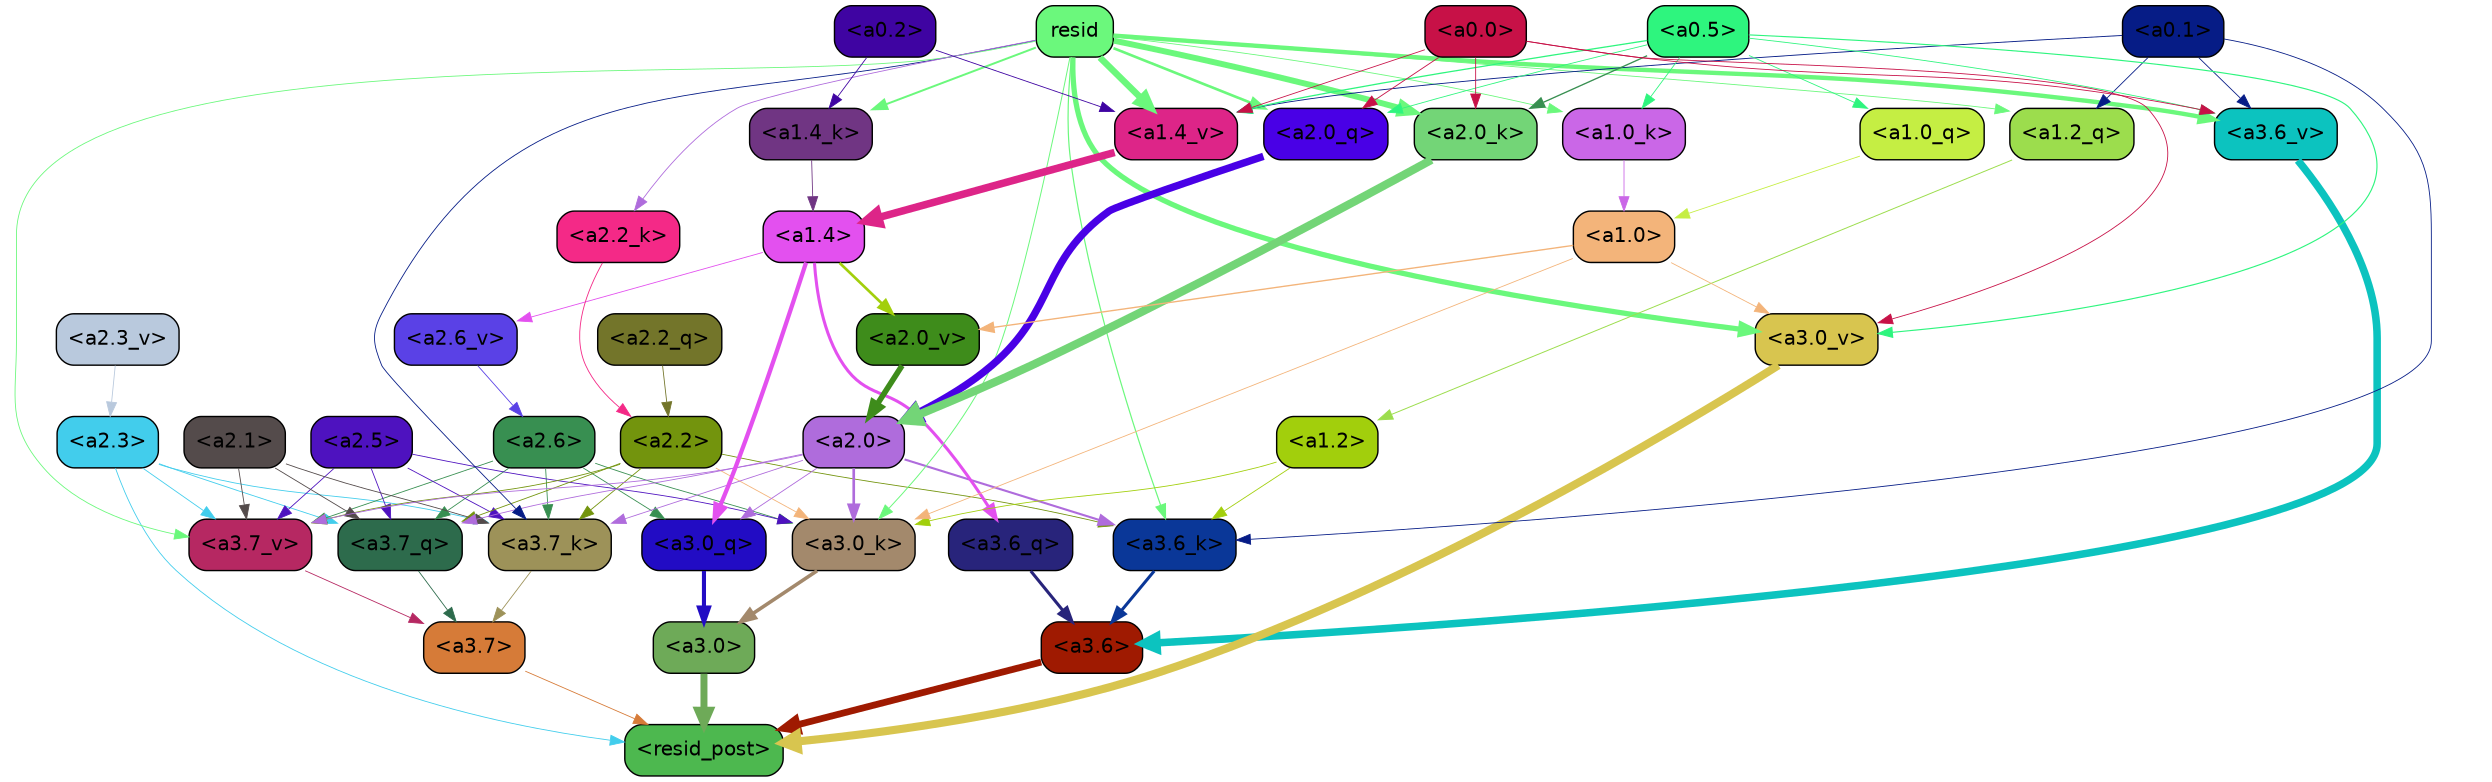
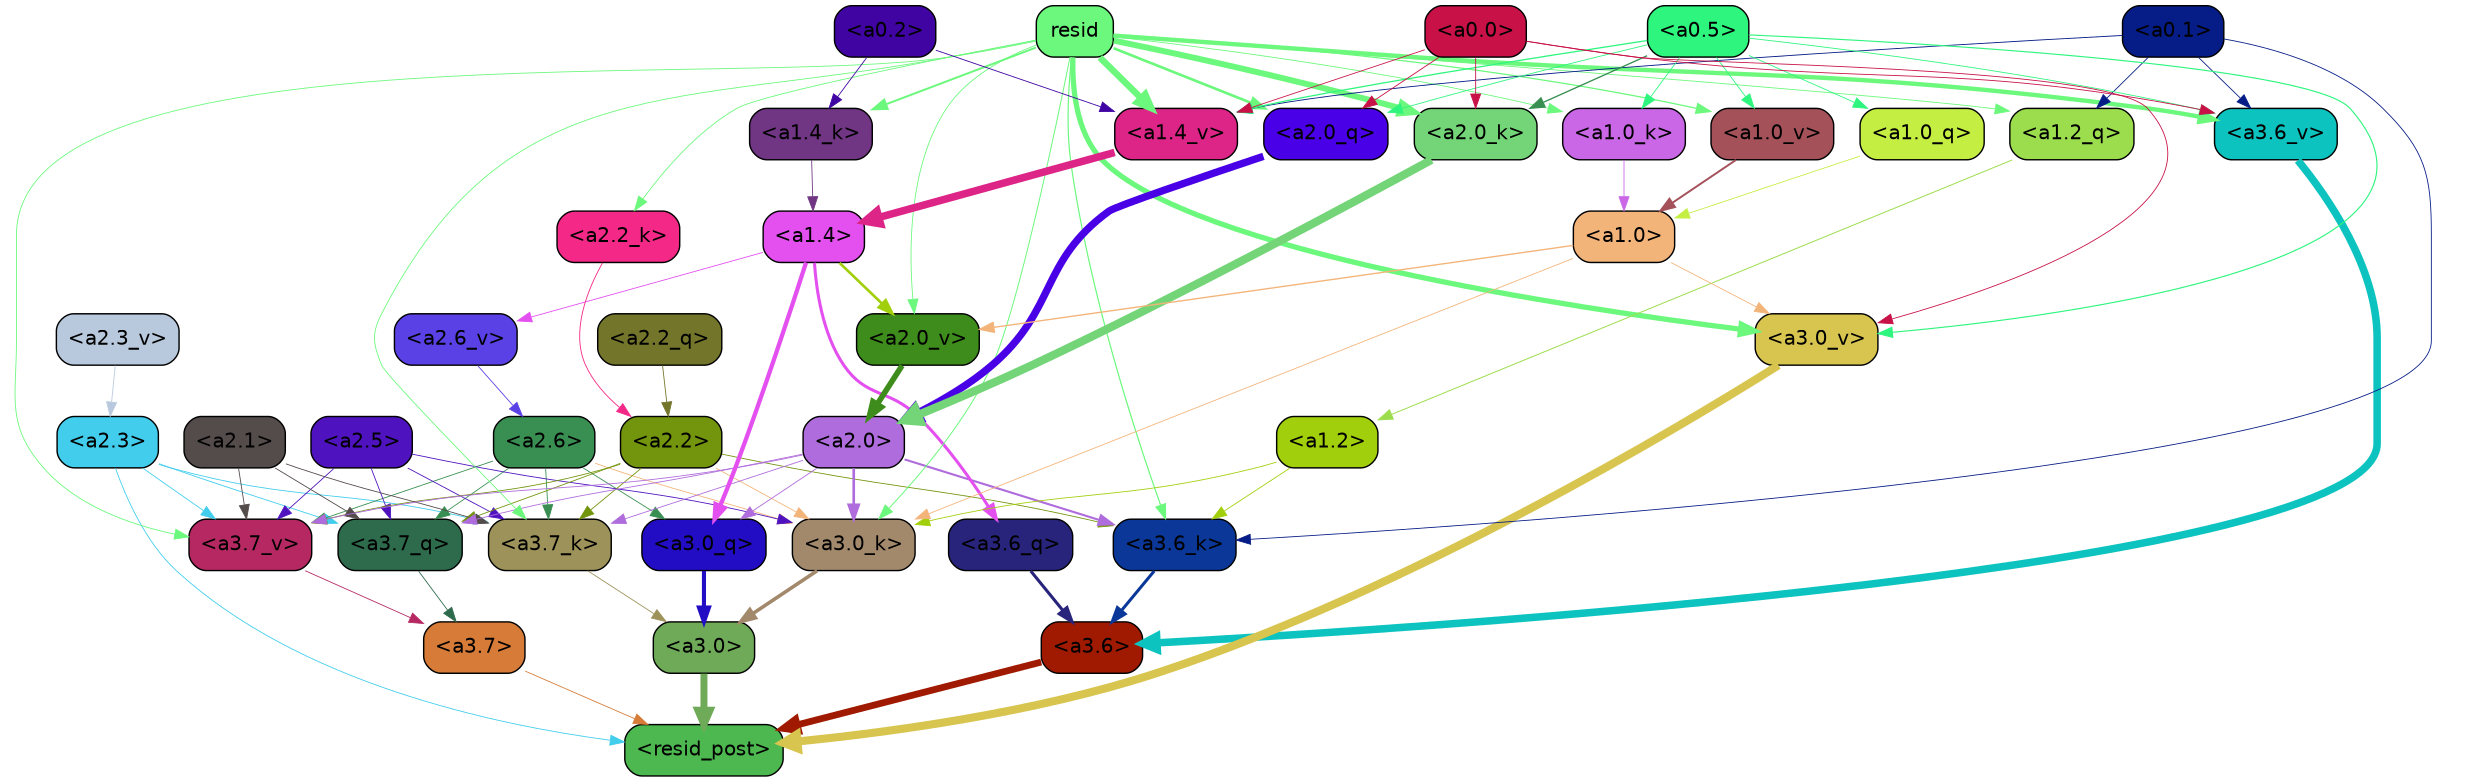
edge "resid" -> "<a2.2_k>": color #af6cdc -> #6bf87c
node "<a1.0_v>": added
edge "resid" -> "<a3.7_k>": color #061c86 -> #6bf87c
edge "resid" -> "<a2.0_v>": added
edge "<a2.6>" -> "<a3.0_k>": color #388f51 -> #f3b47a
edge "<a3.7_k>" -> "<a3.7>": now "<a3.7_k>" -> "<a3.0>"
